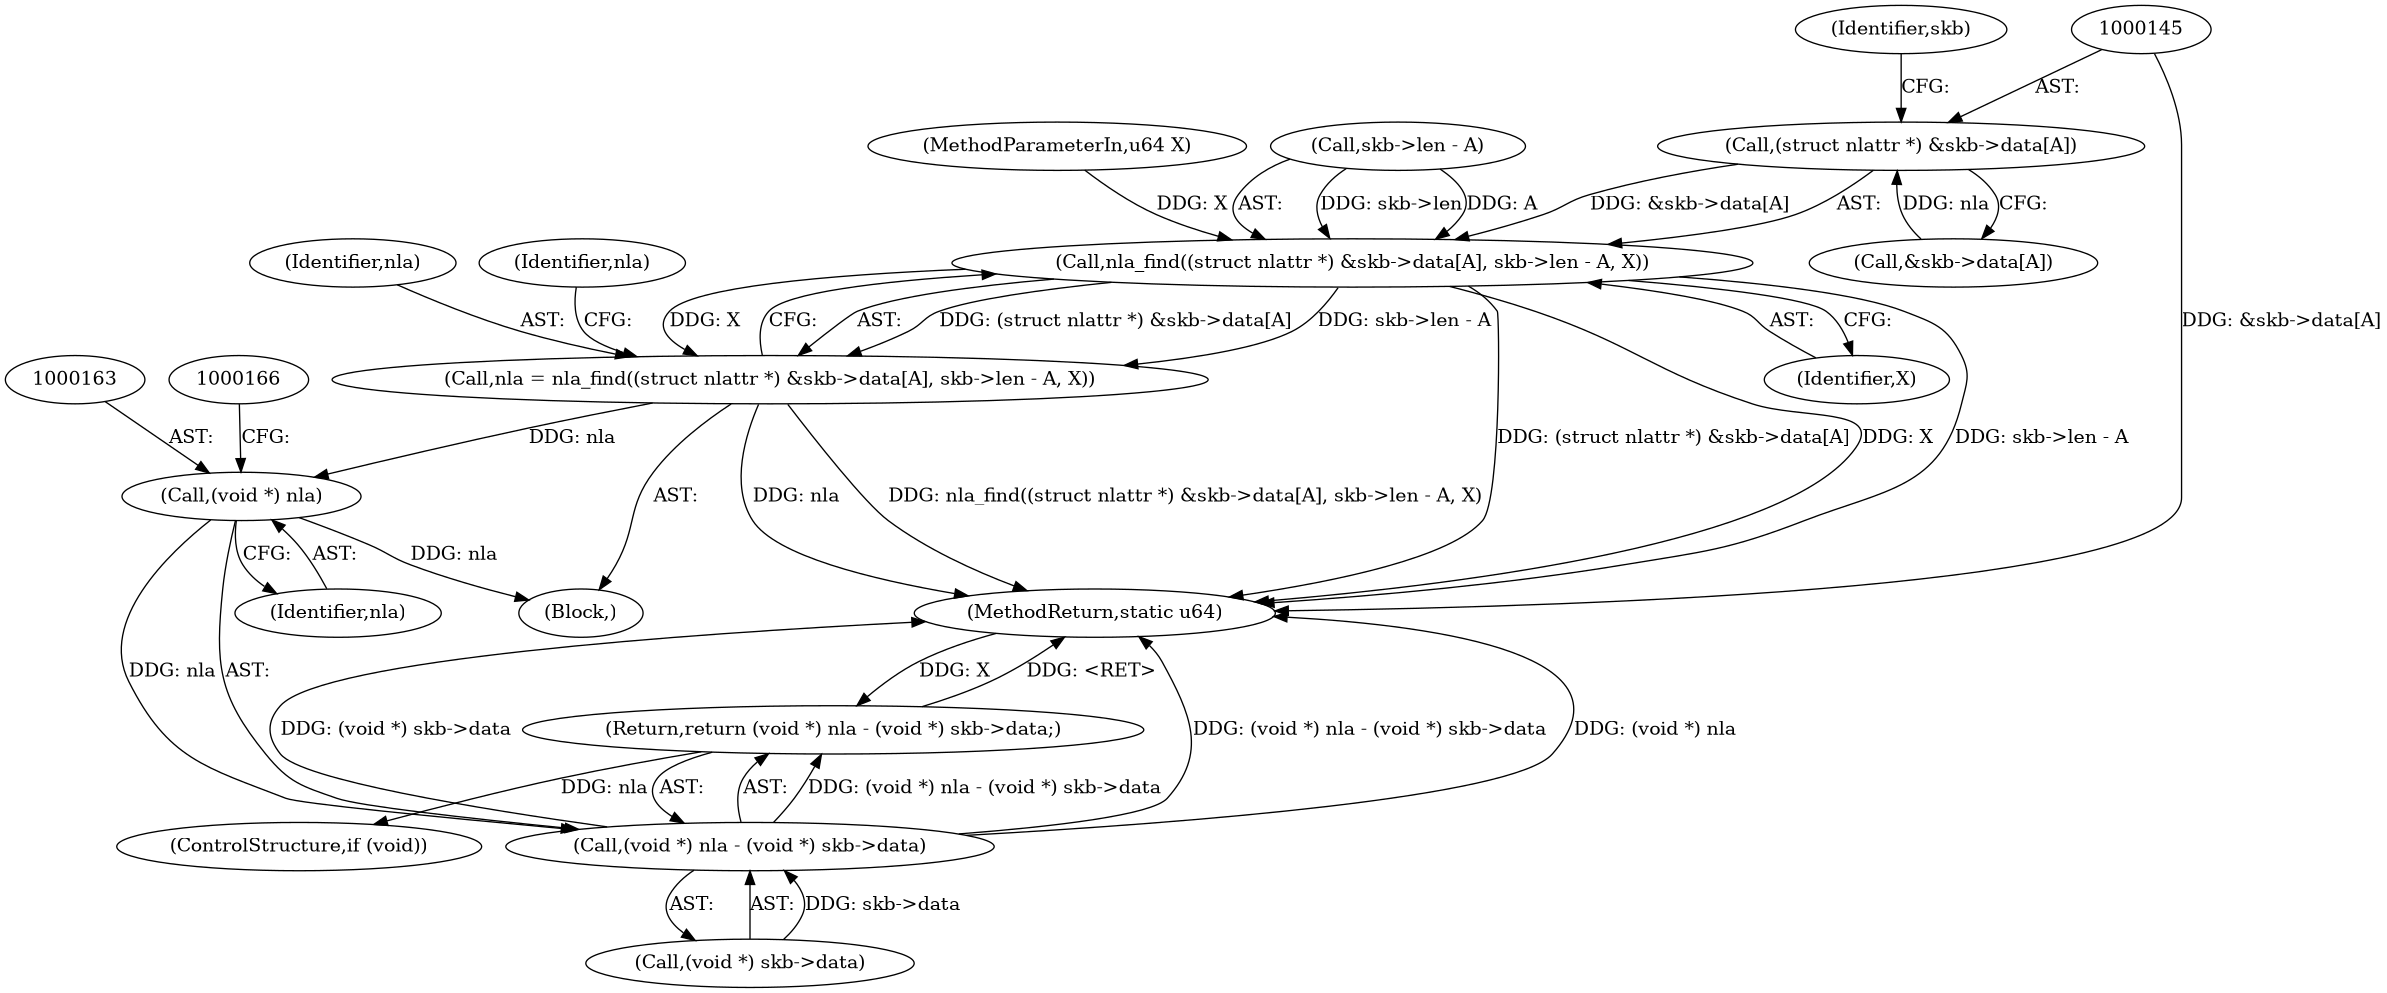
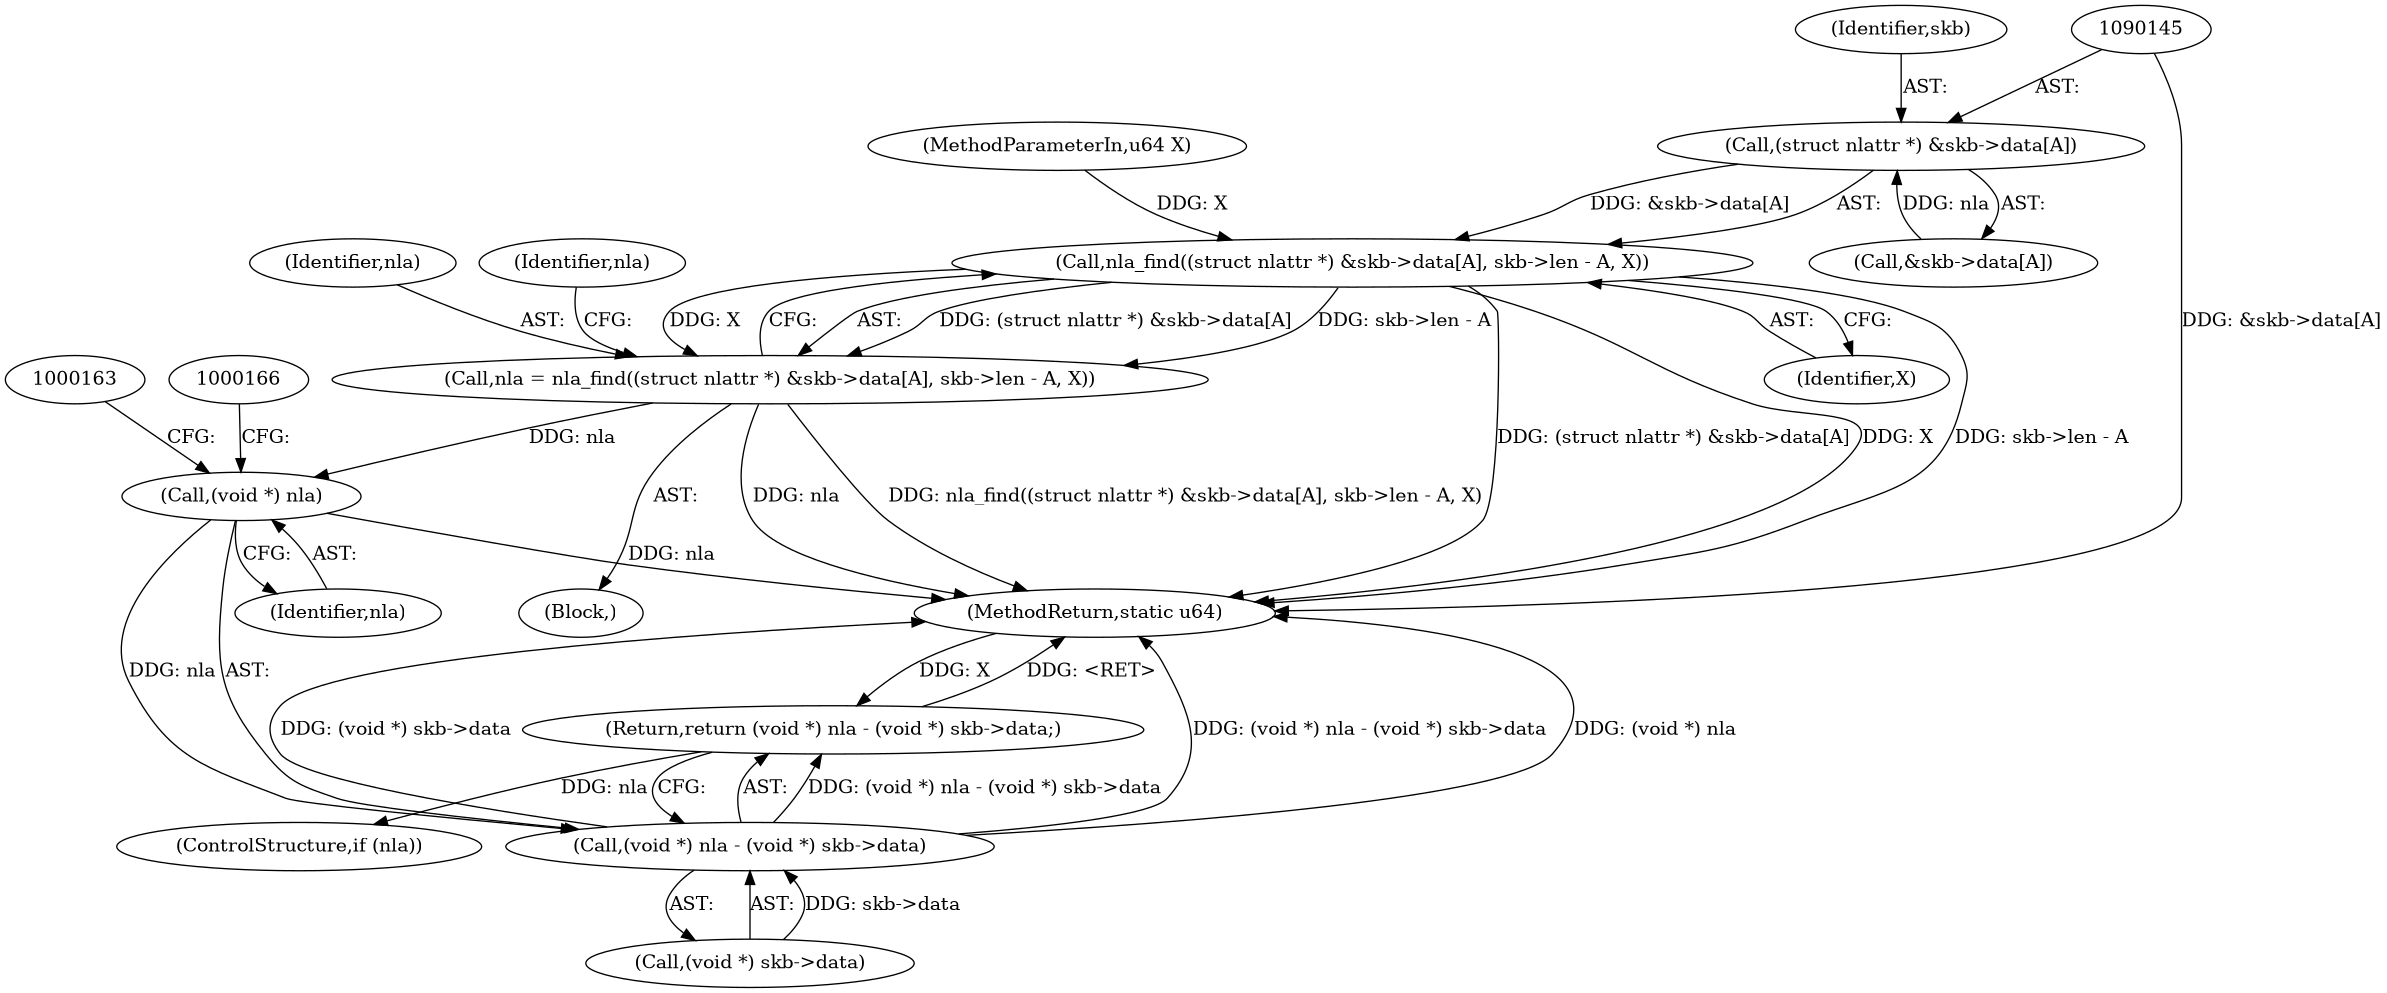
node "1000145": label "1000145" -> "1090145"
edge "(Identifier,skb)" -> "(Call,(struct nlattr *) &skb->data[A])": label "CFG: " -> "AST: "
node "(Call,skb->len - A)": removed
edge "(Call,(struct nlattr *) &skb->data[A])" -> "(Call,&skb->data[A])": label "CFG: " -> "AST: "
edge "1000163" -> "(Call,(void *) nla)": label "AST: " -> "CFG: "
edge "(Call,(void *) nla)" -> "(Block,)": now "(Call,(void *) nla)" -> "(MethodReturn,static u64)"
edge "(Return,return (void *) nla - (void *) skb->data;)" -> "(Call,(void *) nla - (void *) skb->data)": label "AST: " -> "CFG: "
node "(ControlStructure,if (void))": label "(ControlStructure,if (void))" -> "(ControlStructure,if (nla))"
